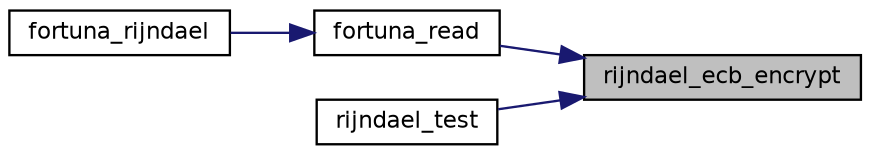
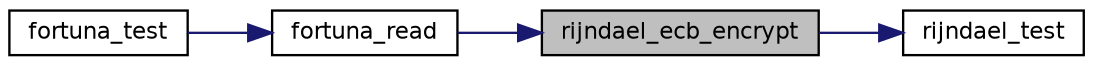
node "fortuna_rijndael": label "fortuna_rijndael" -> "fortuna_test"
edge "rijndael_test" -> "rijndael_ecb_encrypt": reversed
